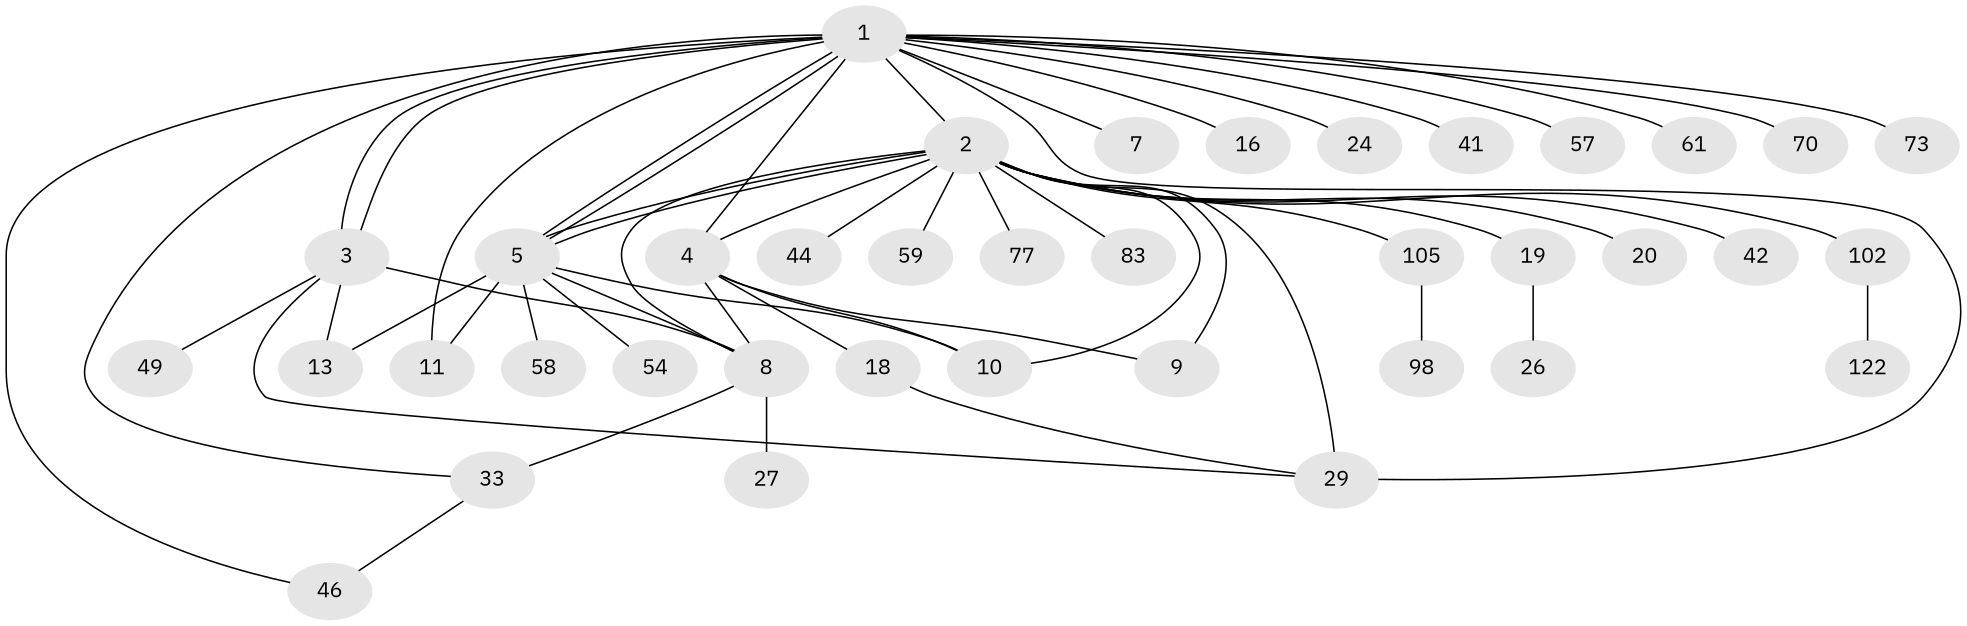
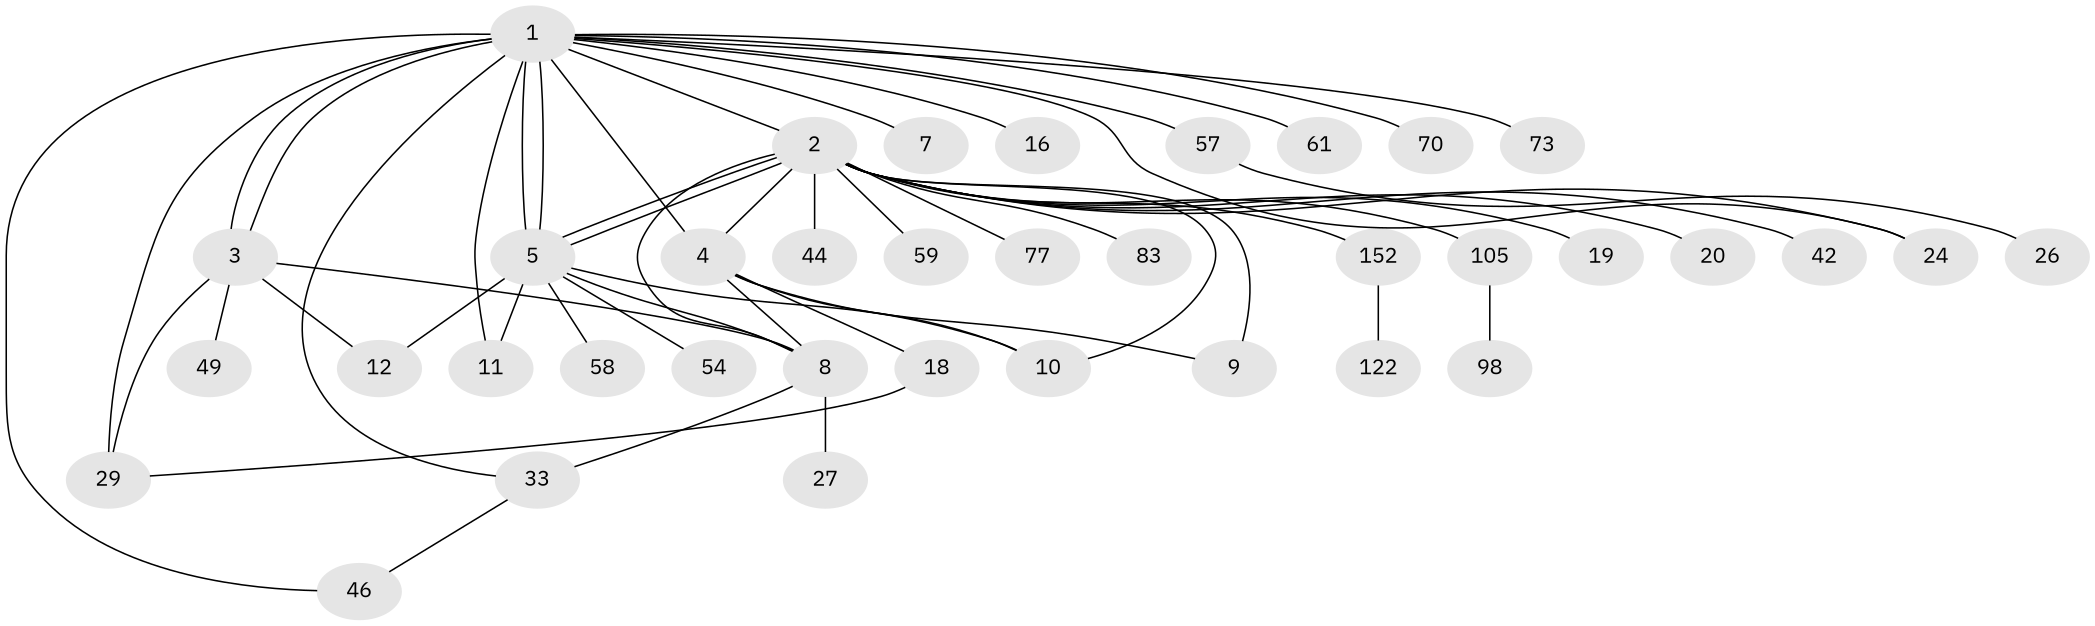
node "41": removed
edge "2" -- "29": now "2" -- "24"
node "102": label "102" -> "152"
edge "19" -- "26": now "57" -- "26"
node "13": label "13" -> "12"
